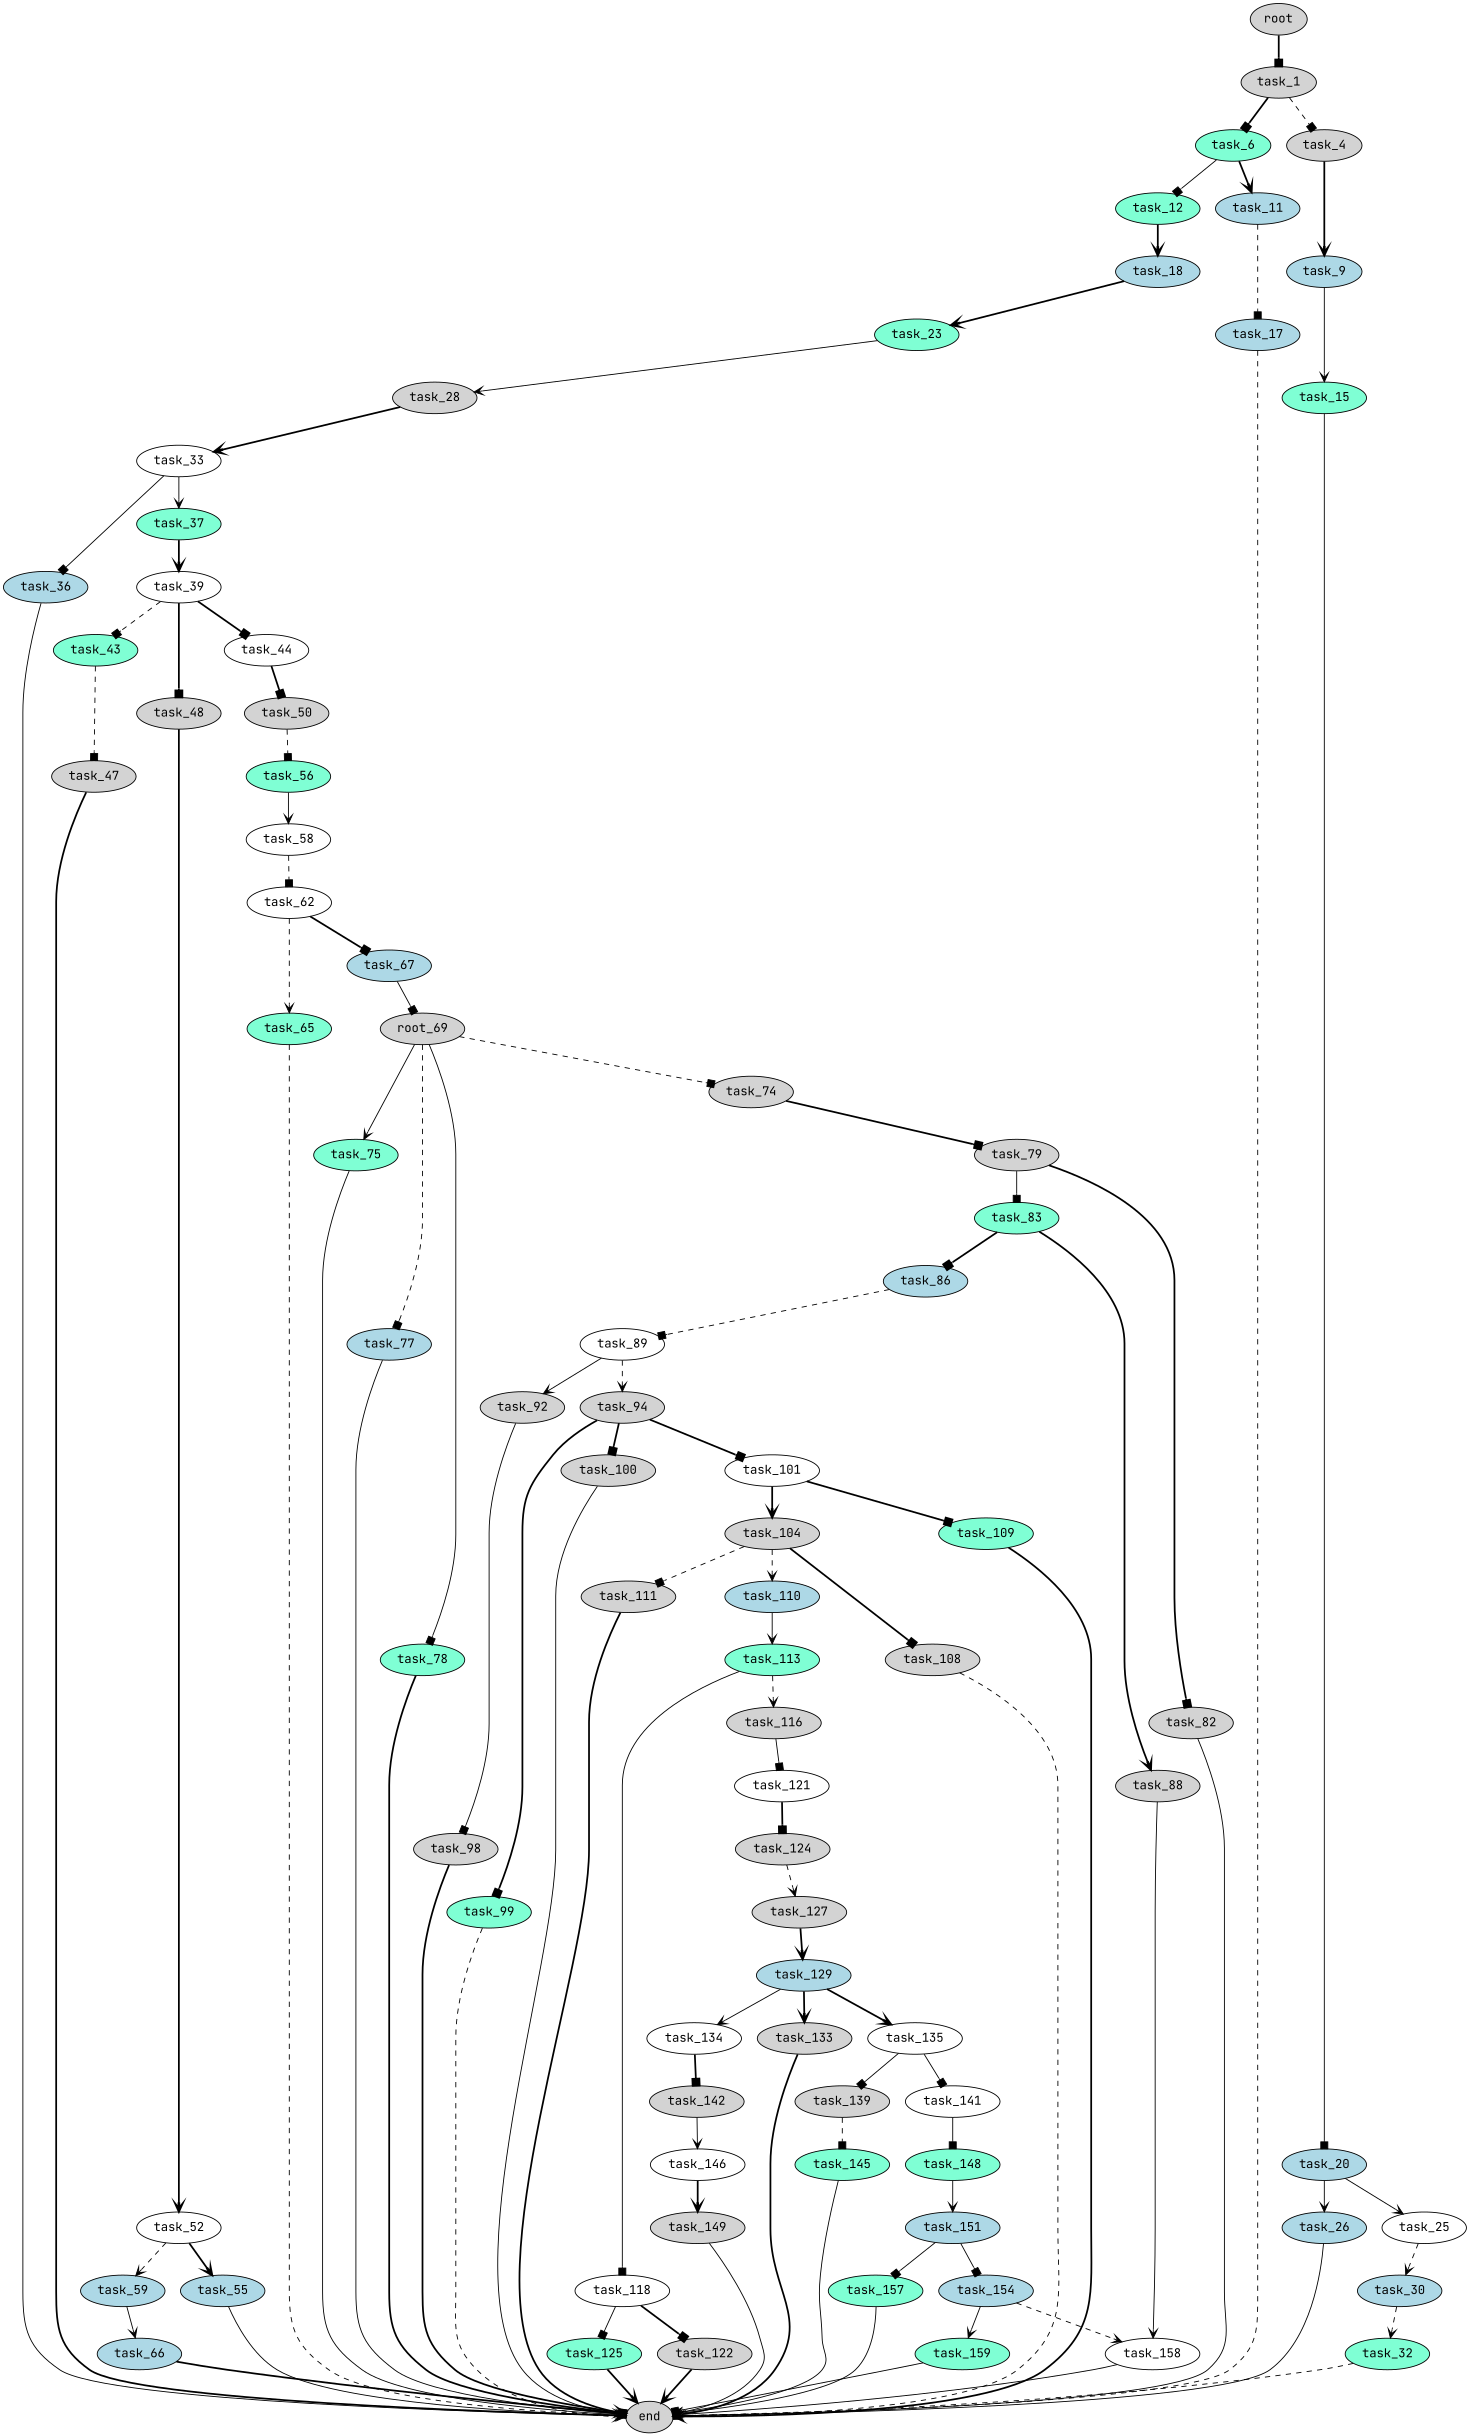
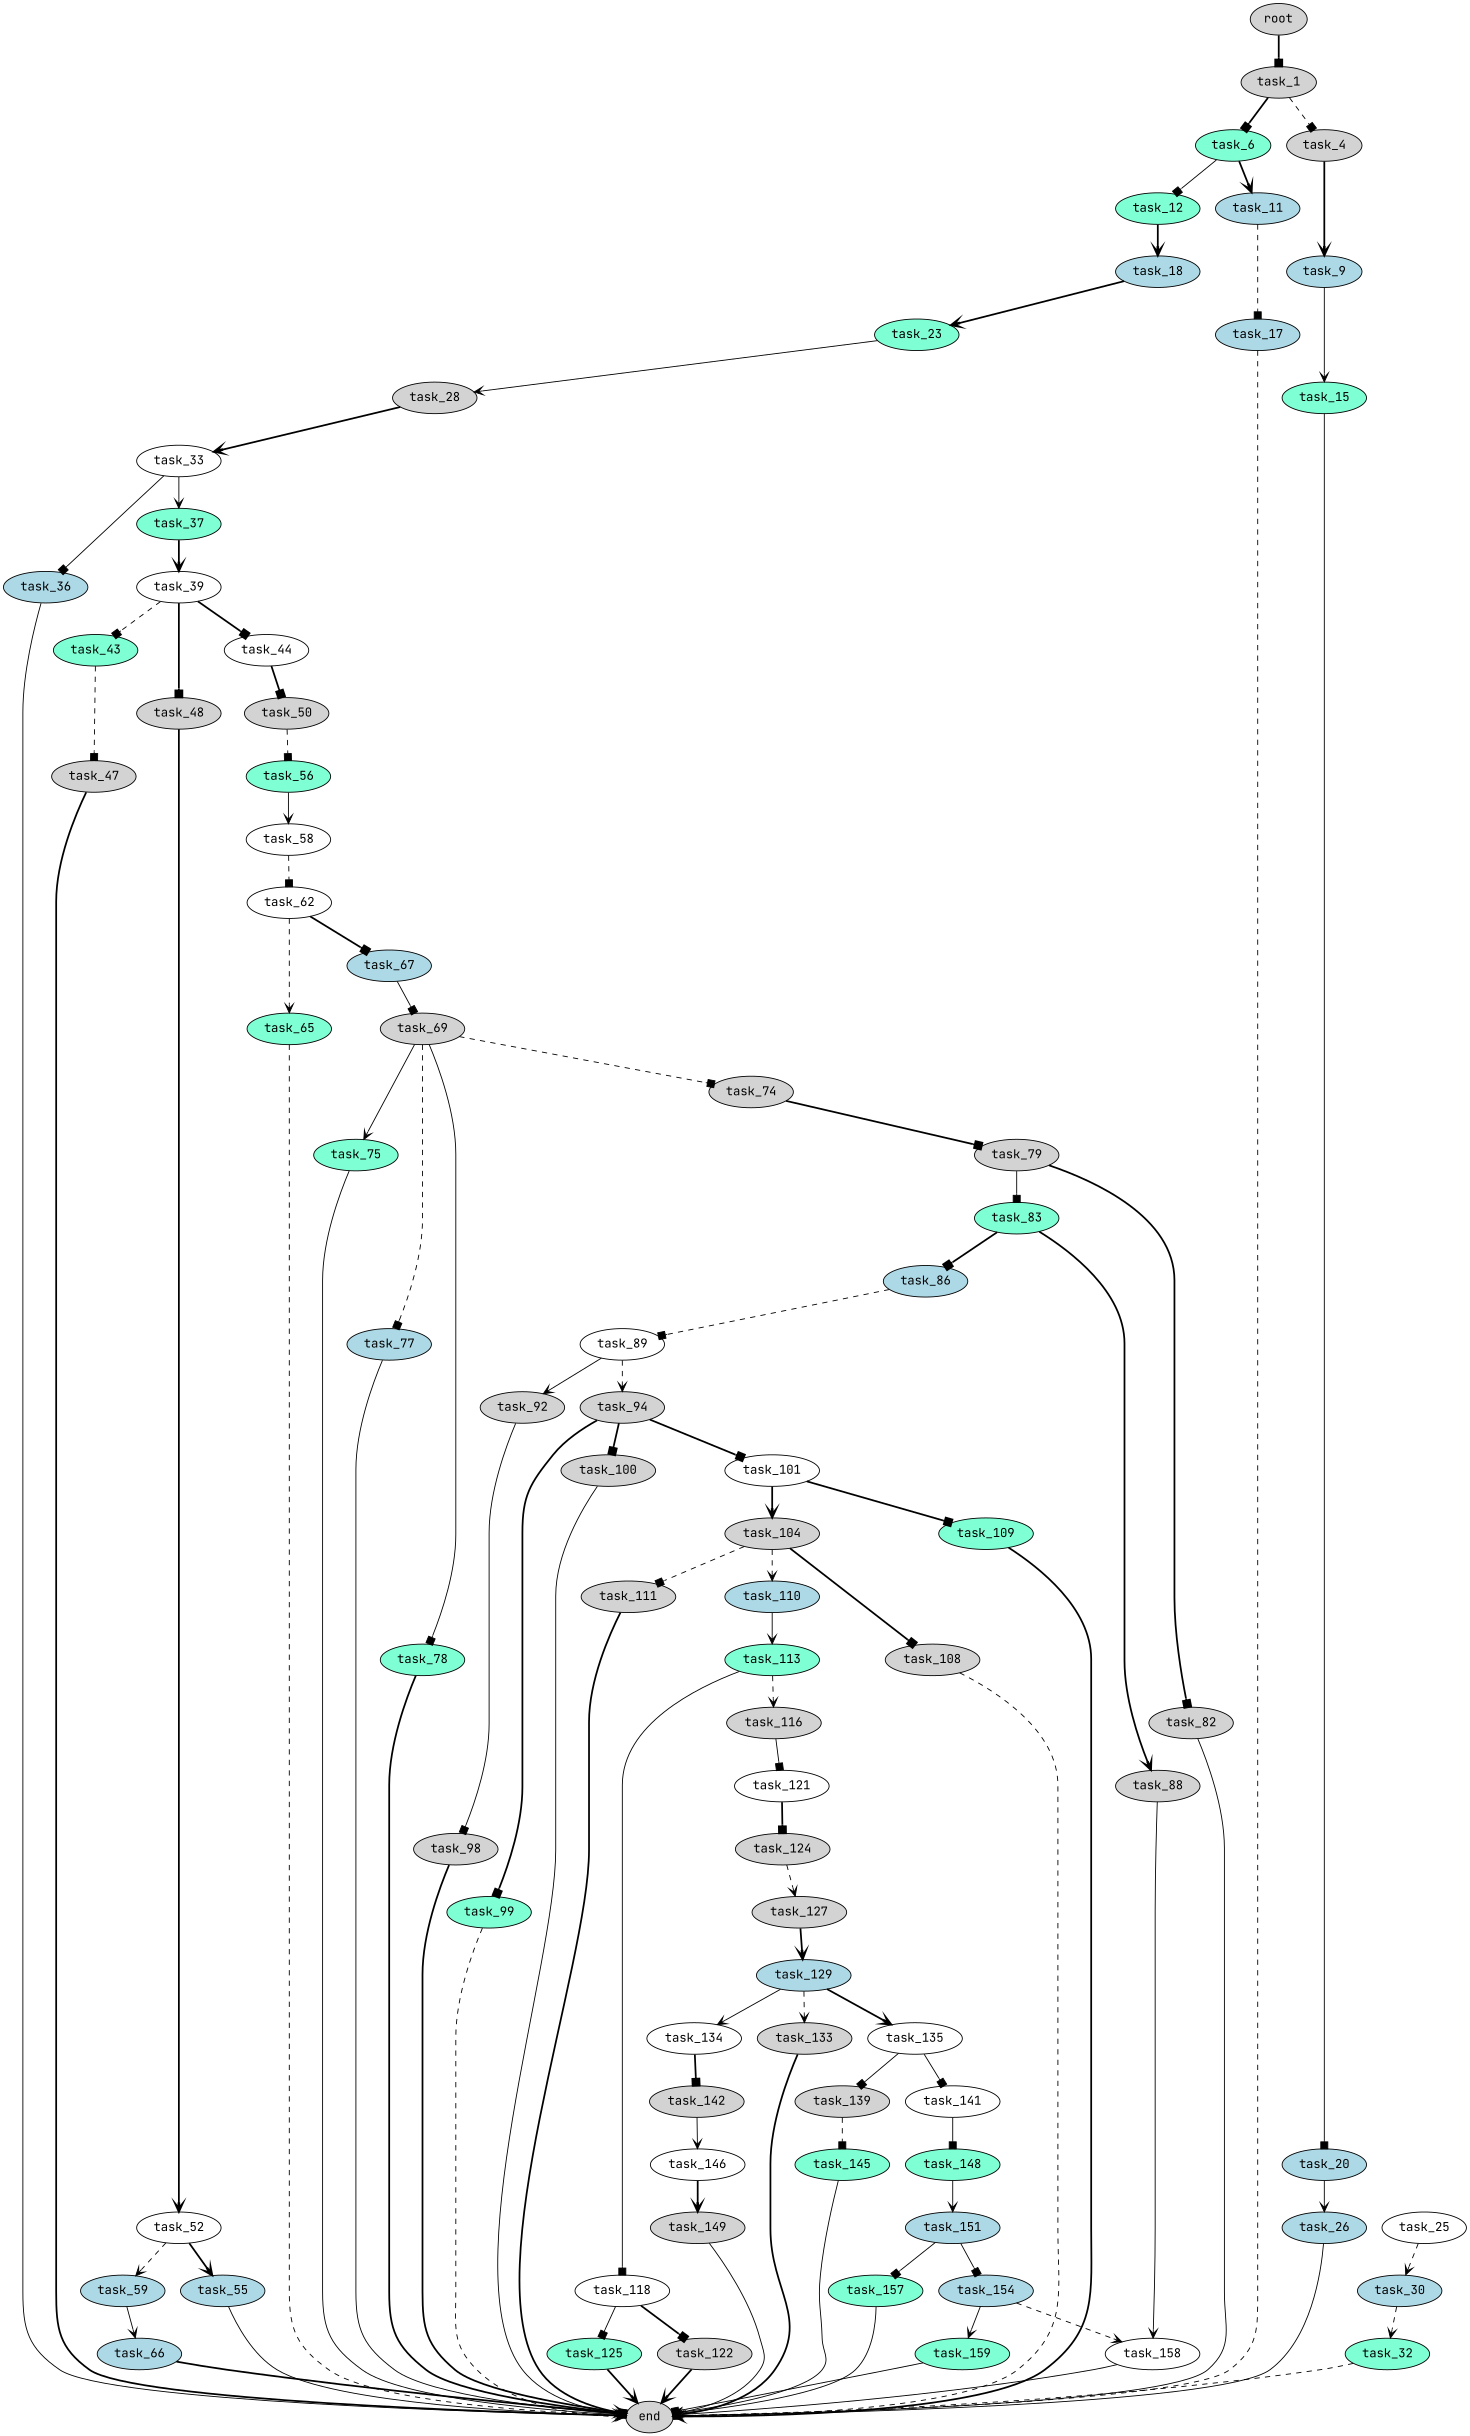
node "root_69": label "root_69" -> "task_69"
edge "task_129" -> "task_133": style bold -> dashed
edge "task_20" -> "task_25": removed
